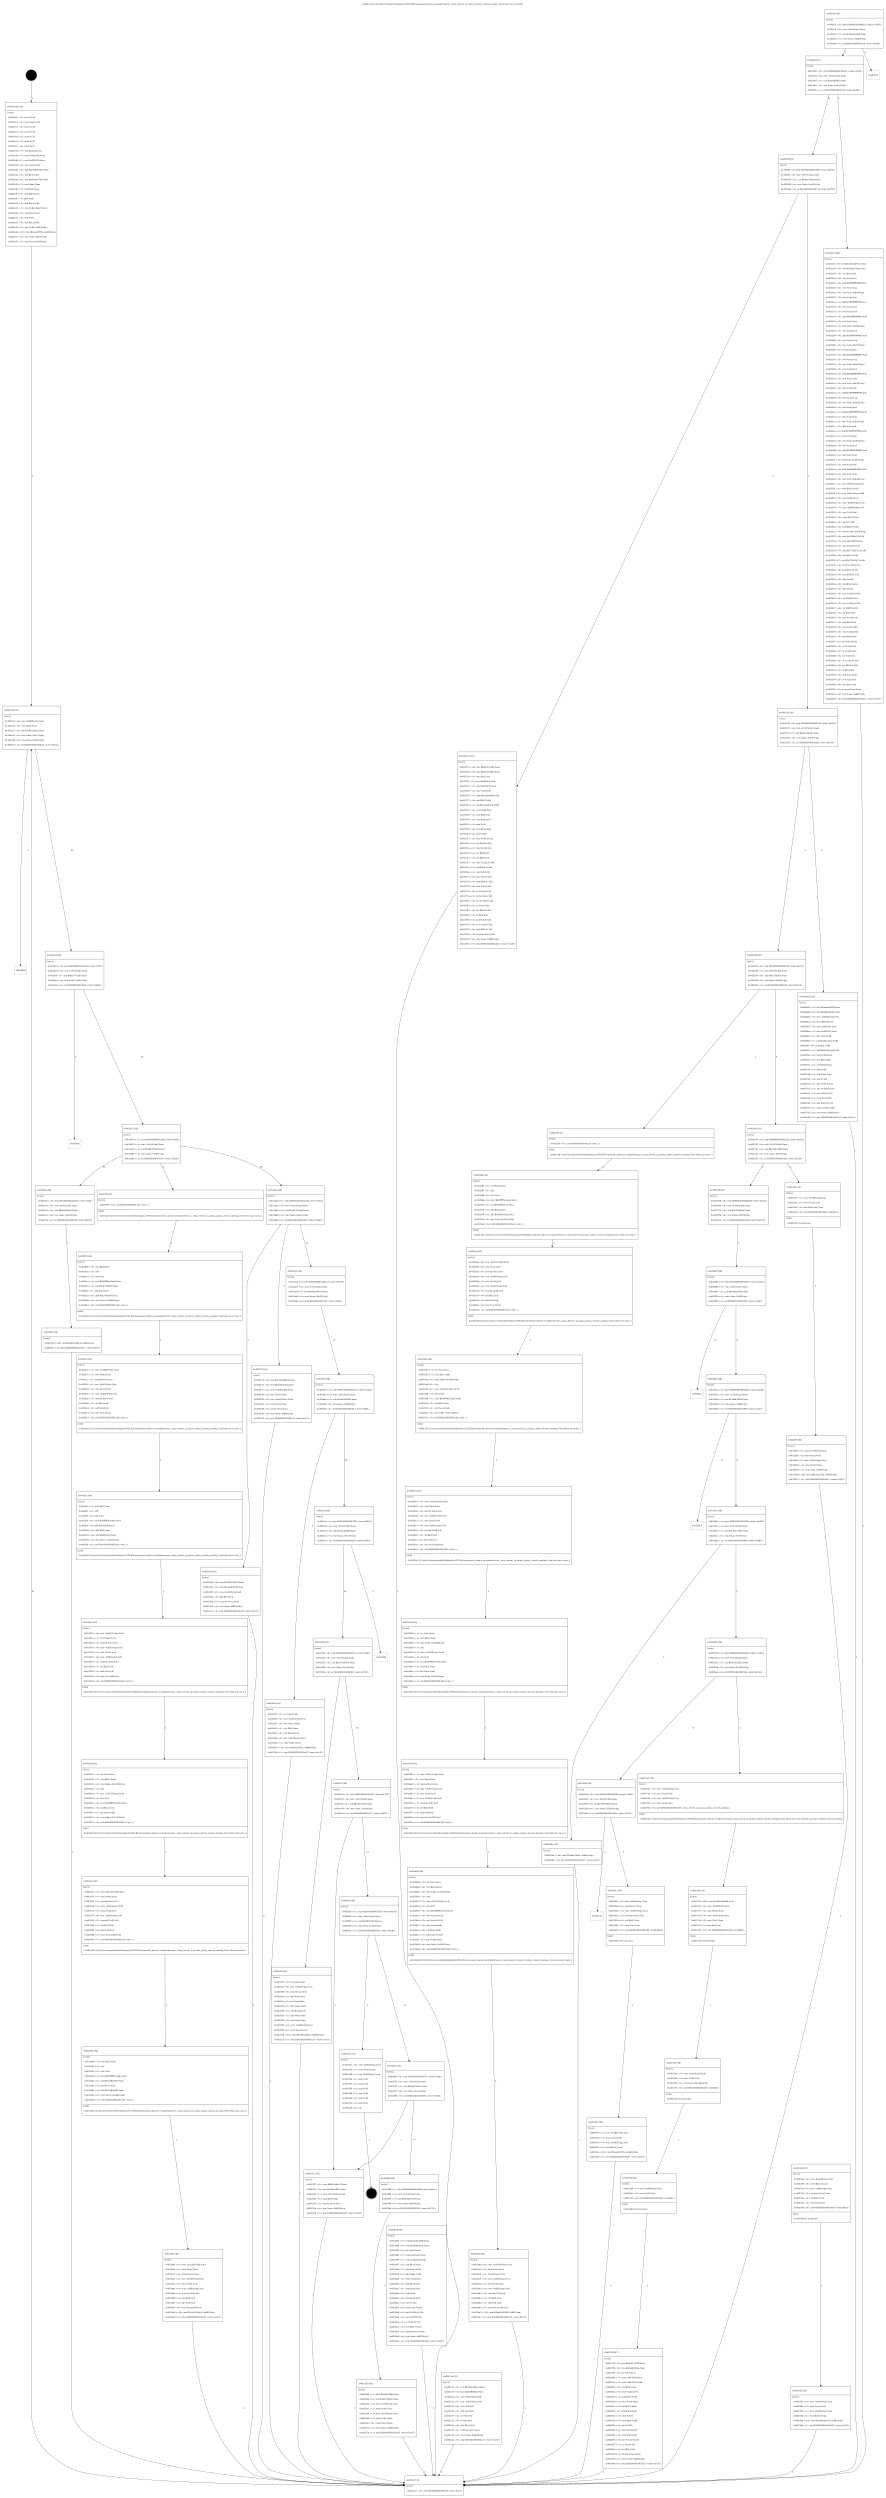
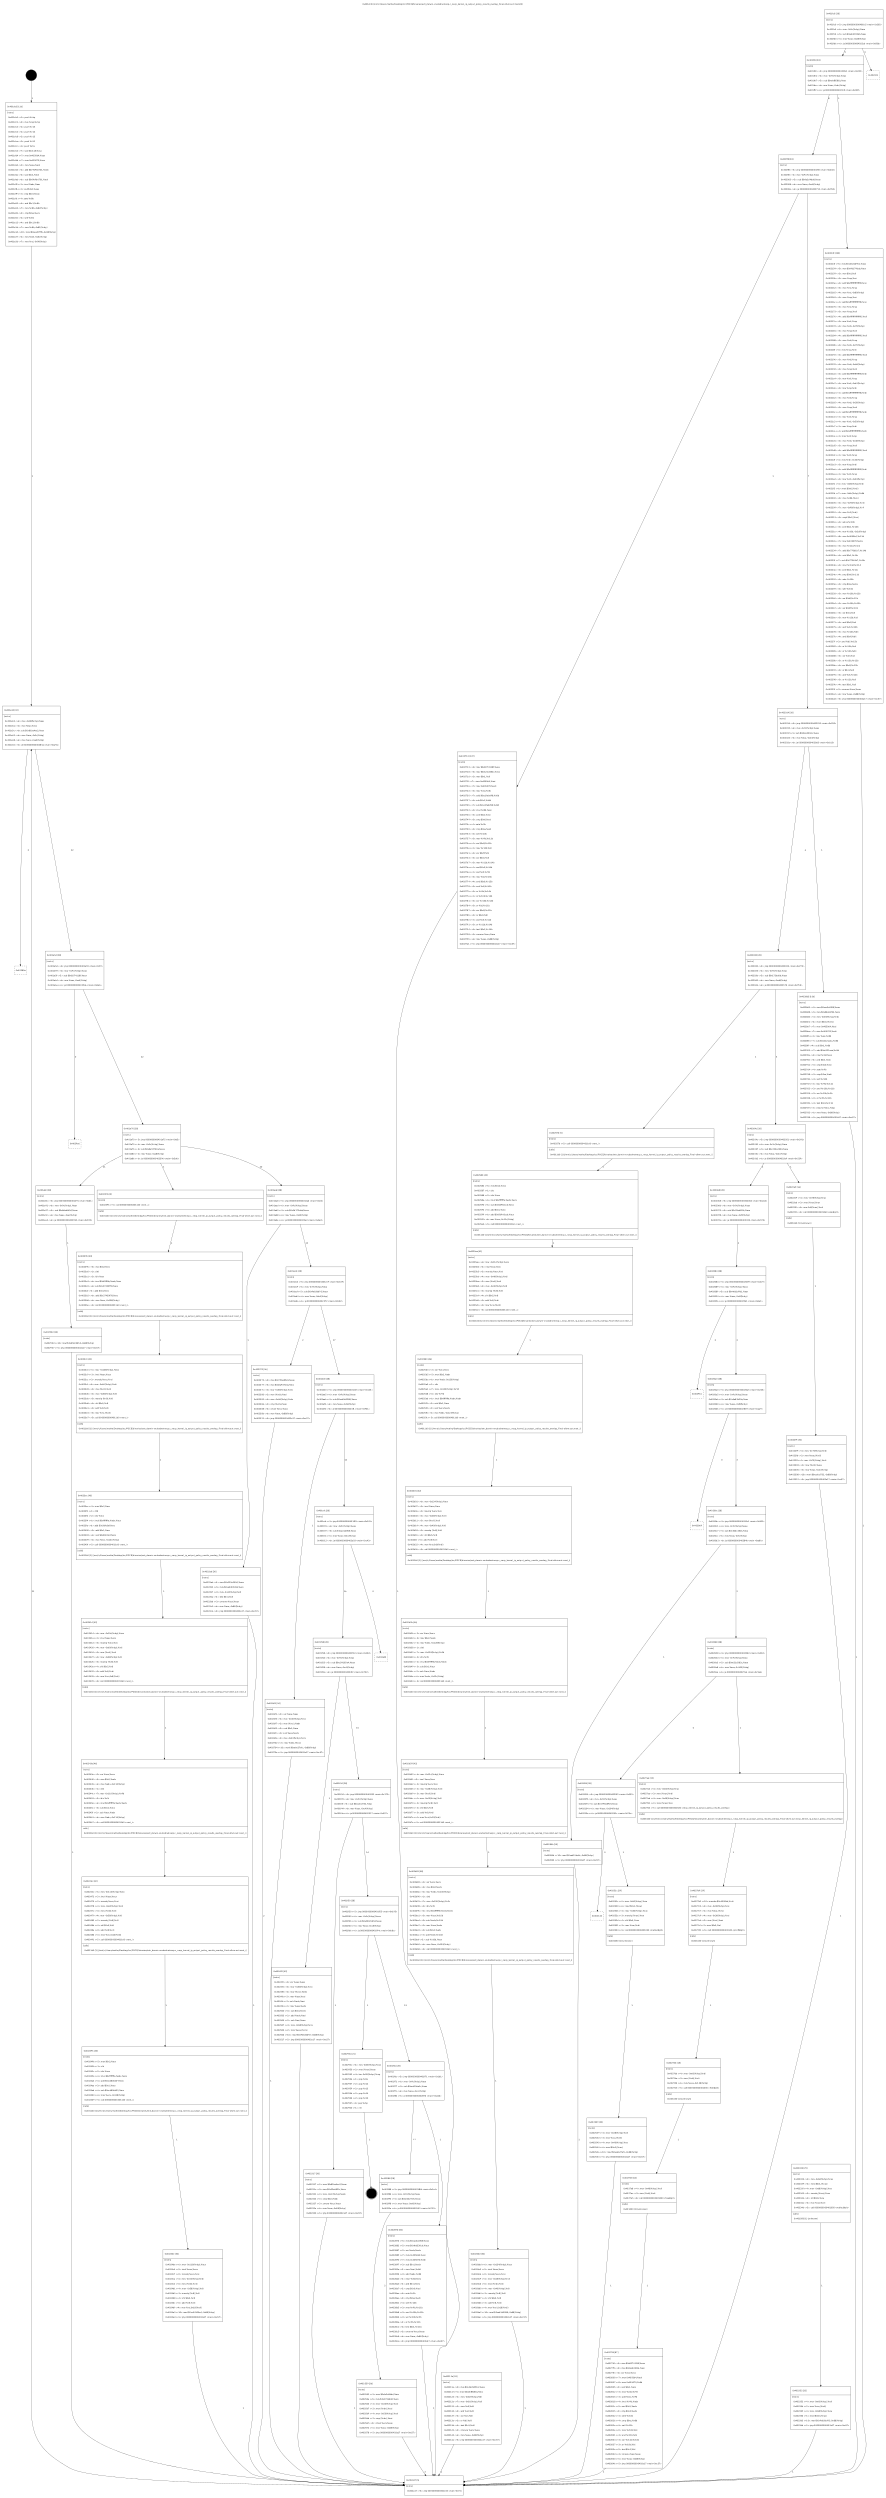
edge "0x401ea8 [28]" -> "0x402372 [36]": now "0x401ec4 [28]" -> "0x402372 [36]"
edge "0x401f6c [28]" -> "0x402317 [30]": now "0x401f6c [28]" -> "0x40287d [86]"
